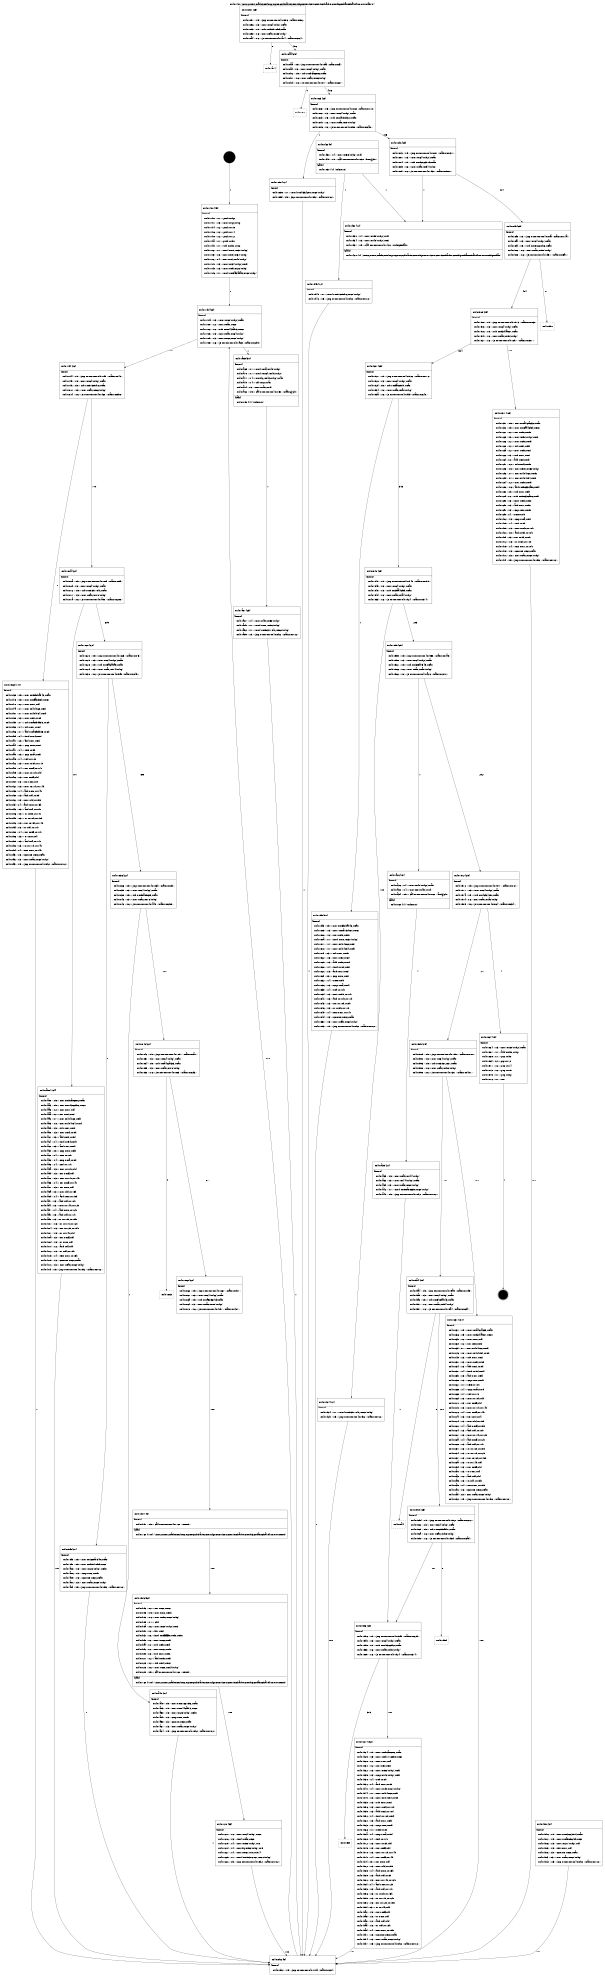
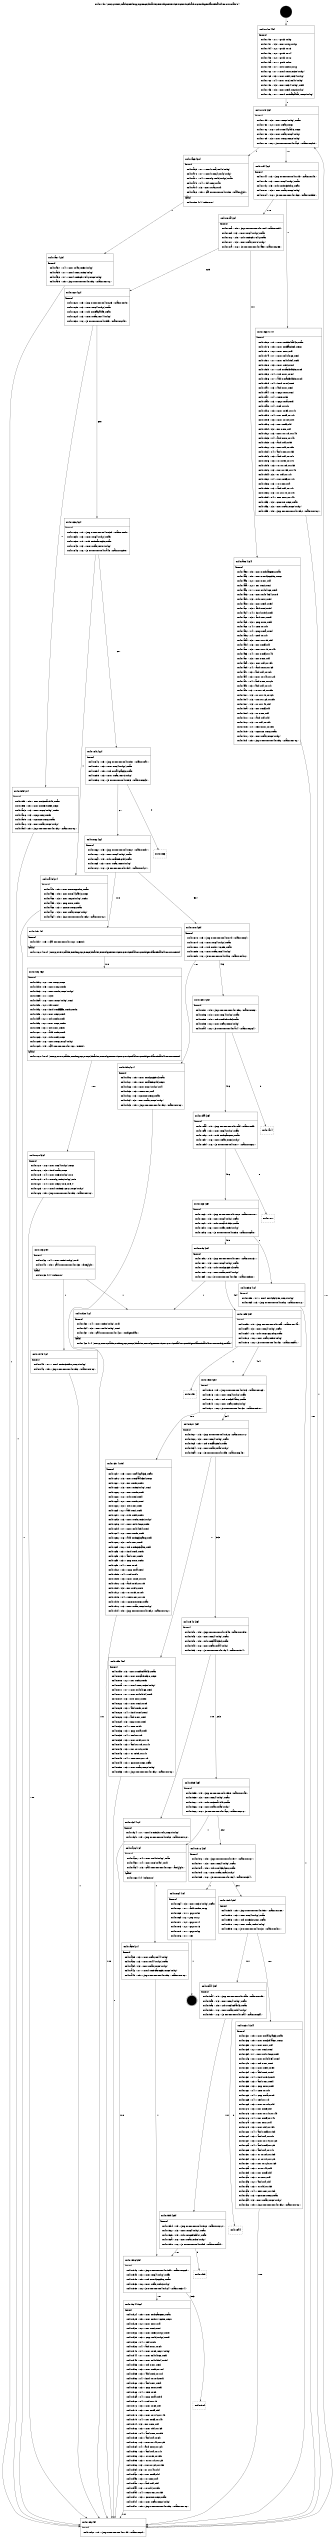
edge "0x4018dc [25]" -> "0x4018f5 [25]": label " 677" -> " 404"
node "0x401878 [25]": added
